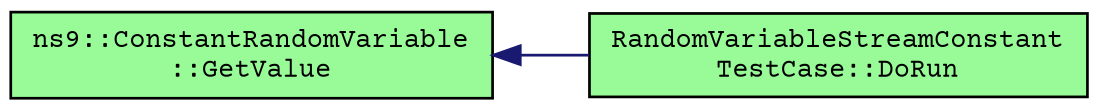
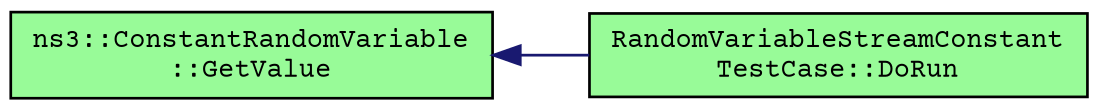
node "ns9::ConstantRandomVariable ::GetValue": label "ns9::ConstantRandomVariable ::GetValue" -> "ns3::ConstantRandomVariable ::GetValue"
